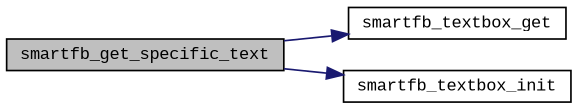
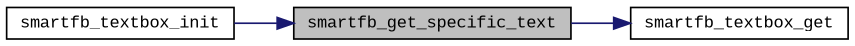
edge "smartfb_get_specific_text" -> "smartfb_textbox_init": reversed
